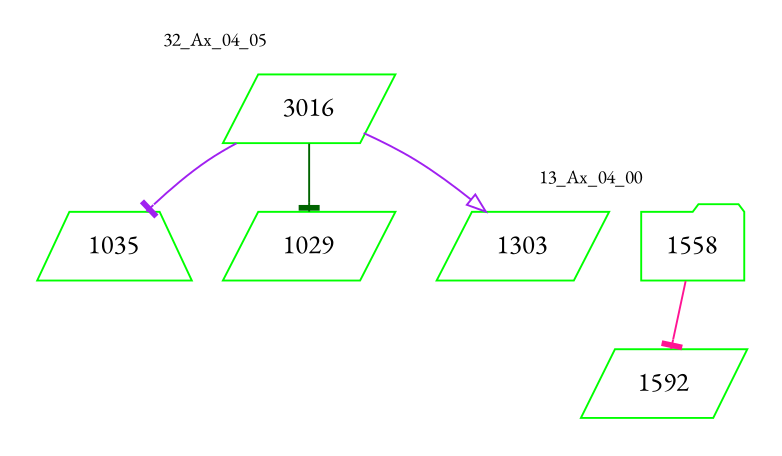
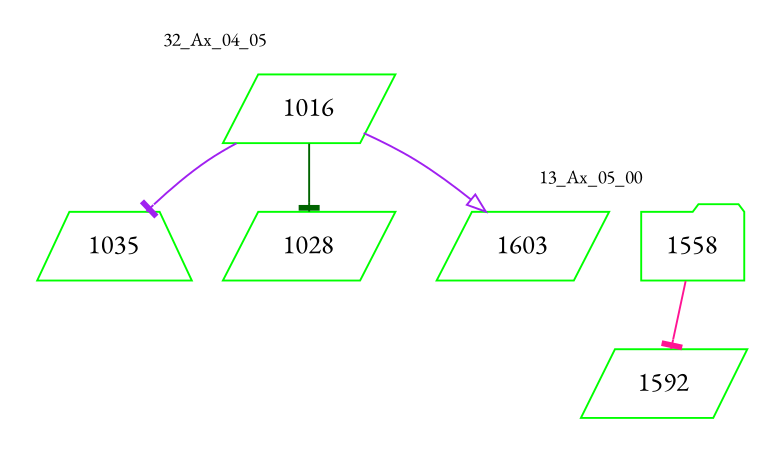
node "3016": label "3016" -> "1016"
cluster "13_Ax_04_00": label "13_Ax_04_00" -> "13_Ax_05_00"
node "1029": label "1029" -> "1028"
node "1303": label "1303" -> "1603"
